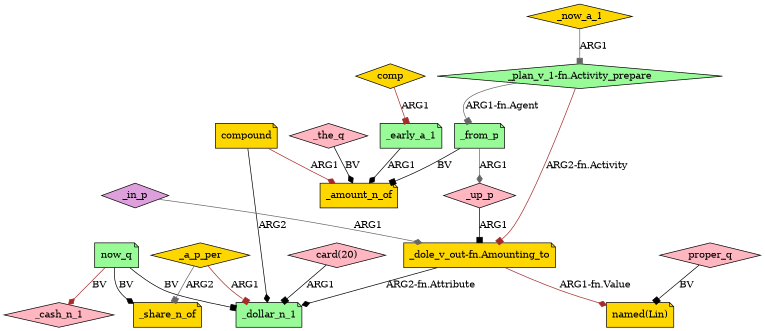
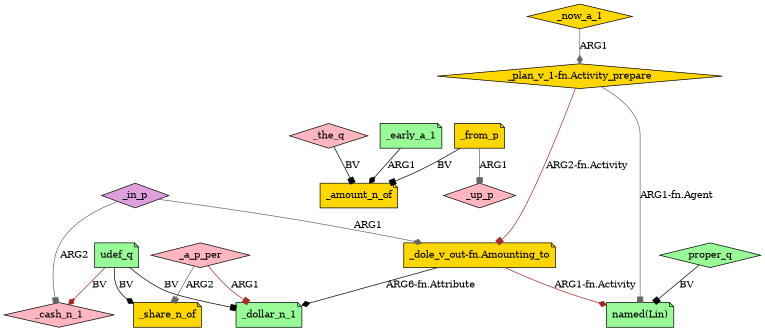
edge "_now_a_1" -> "_plan_v_1-fn.Activity_prepare": arrowhead box -> diamond
node "comp": removed
node "_plan_v_1-fn.Activity_prepare": fillcolor palegreen -> gold
edge "_plan_v_1-fn.Activity_prepare" -> "_from_p": now "_plan_v_1-fn.Activity_prepare" -> "named(Lin)"
node "compound": removed
node "_from_p": fillcolor palegreen -> gold
edge "_the_q" -> "_amount_n_of": arrowhead diamond -> box
edge "_from_p" -> "_up_p": arrowhead diamond -> box
edge "_up_p" -> "_dole_v_out-fn.Amounting_to": removed, label "ARG1"
edge "_in_p" -> "_cash_n_1": added, label "ARG2"
node "now_q": label "now_q" -> "udef_q"
node "_a_p_per": fillcolor gold -> lightpink
node "card(20)": removed
node "proper_q": fillcolor lightpink -> palegreen
edge "_dole_v_out-fn.Amounting_to" -> "_dollar_n_1": label "ARG2-fn.Attribute" -> "ARG6-fn.Attribute"
edge "_dole_v_out-fn.Amounting_to" -> "named(Lin)": label "ARG1-fn.Value" -> "ARG1-fn.Activity"
node "named(Lin)": fillcolor gold -> palegreen
